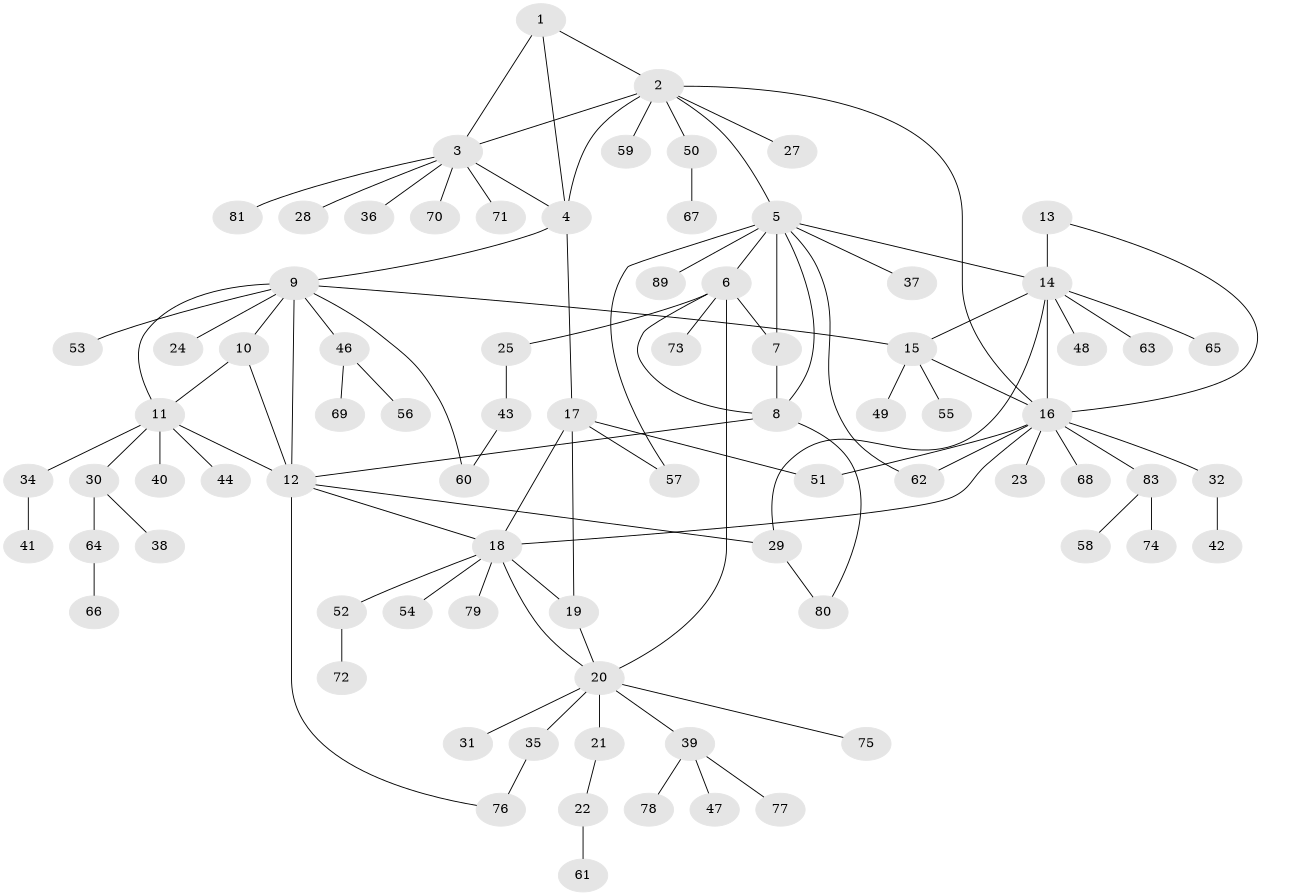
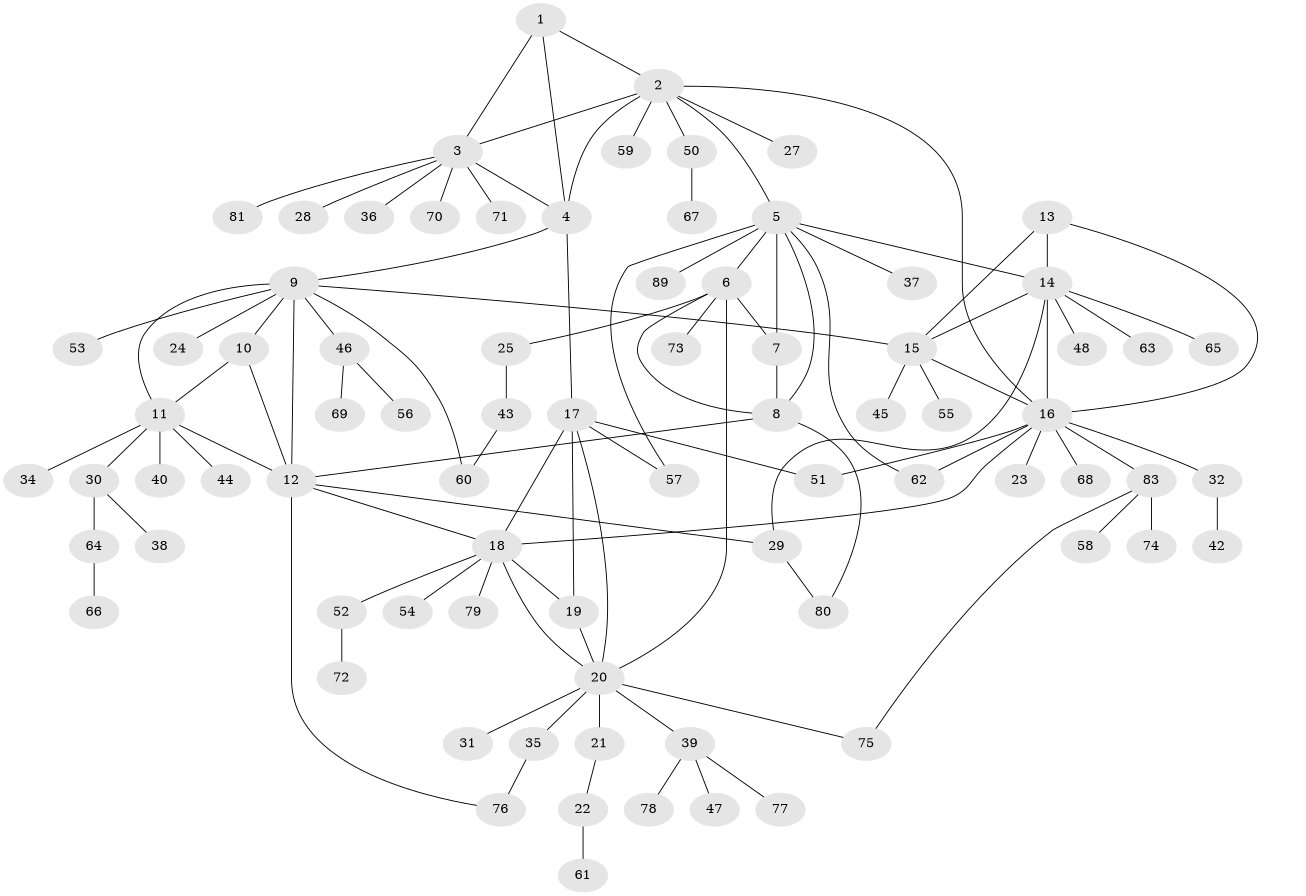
edge "13" -- "15": added
node "49": label "49" -> "45"
edge "17" -- "20": added
node "41": removed
edge "83" -- "75": added
